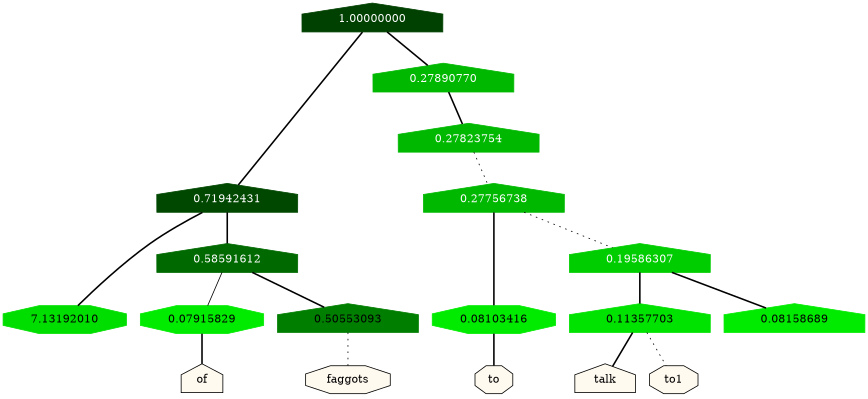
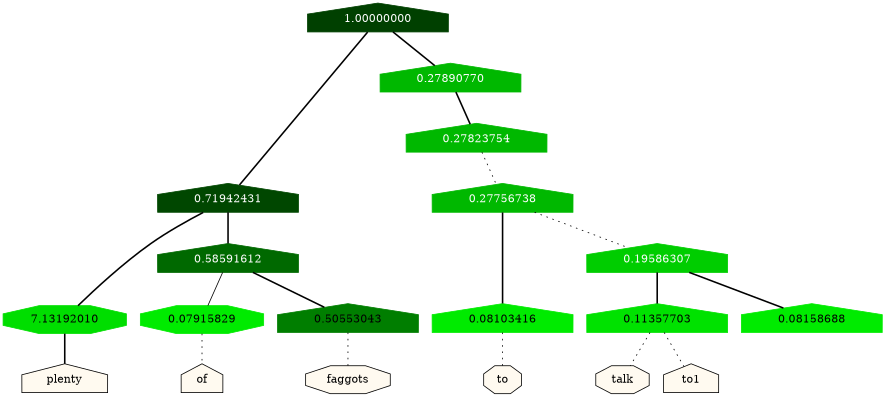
node "0.50553093": label "0.50553093" -> "0.50553043"
node "0.08103416": shape octagon -> house
node "0.08158689": label "0.08158689" -> "0.08158688"
edge "0.07915829" -- "of": style bold -> dotted
edge "0.11357703" -- "talk": style bold -> dotted
edge "0.08103416" -- "to": style bold -> dotted
node "plenty": added
node "talk": shape house -> octagon
node "to1": shape octagon -> house
